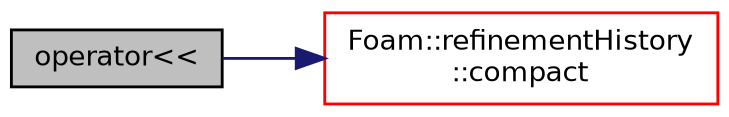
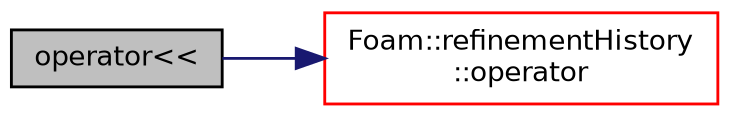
node "Foam::refinementHistory ::compact": label "Foam::refinementHistory ::compact" -> "Foam::refinementHistory ::operator"
